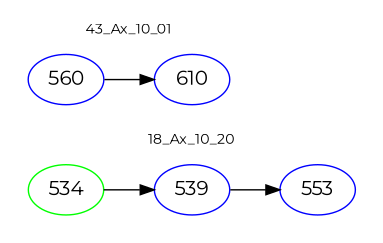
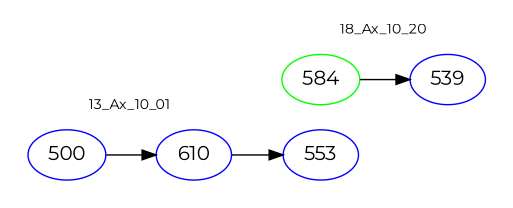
cluster "43_Ax_10_01": label "43_Ax_10_01" -> "13_Ax_10_01"
node "560": label "560" -> "500"
node "534": label "534" -> "584"
edge "539" -> "553": now "610" -> "553"
